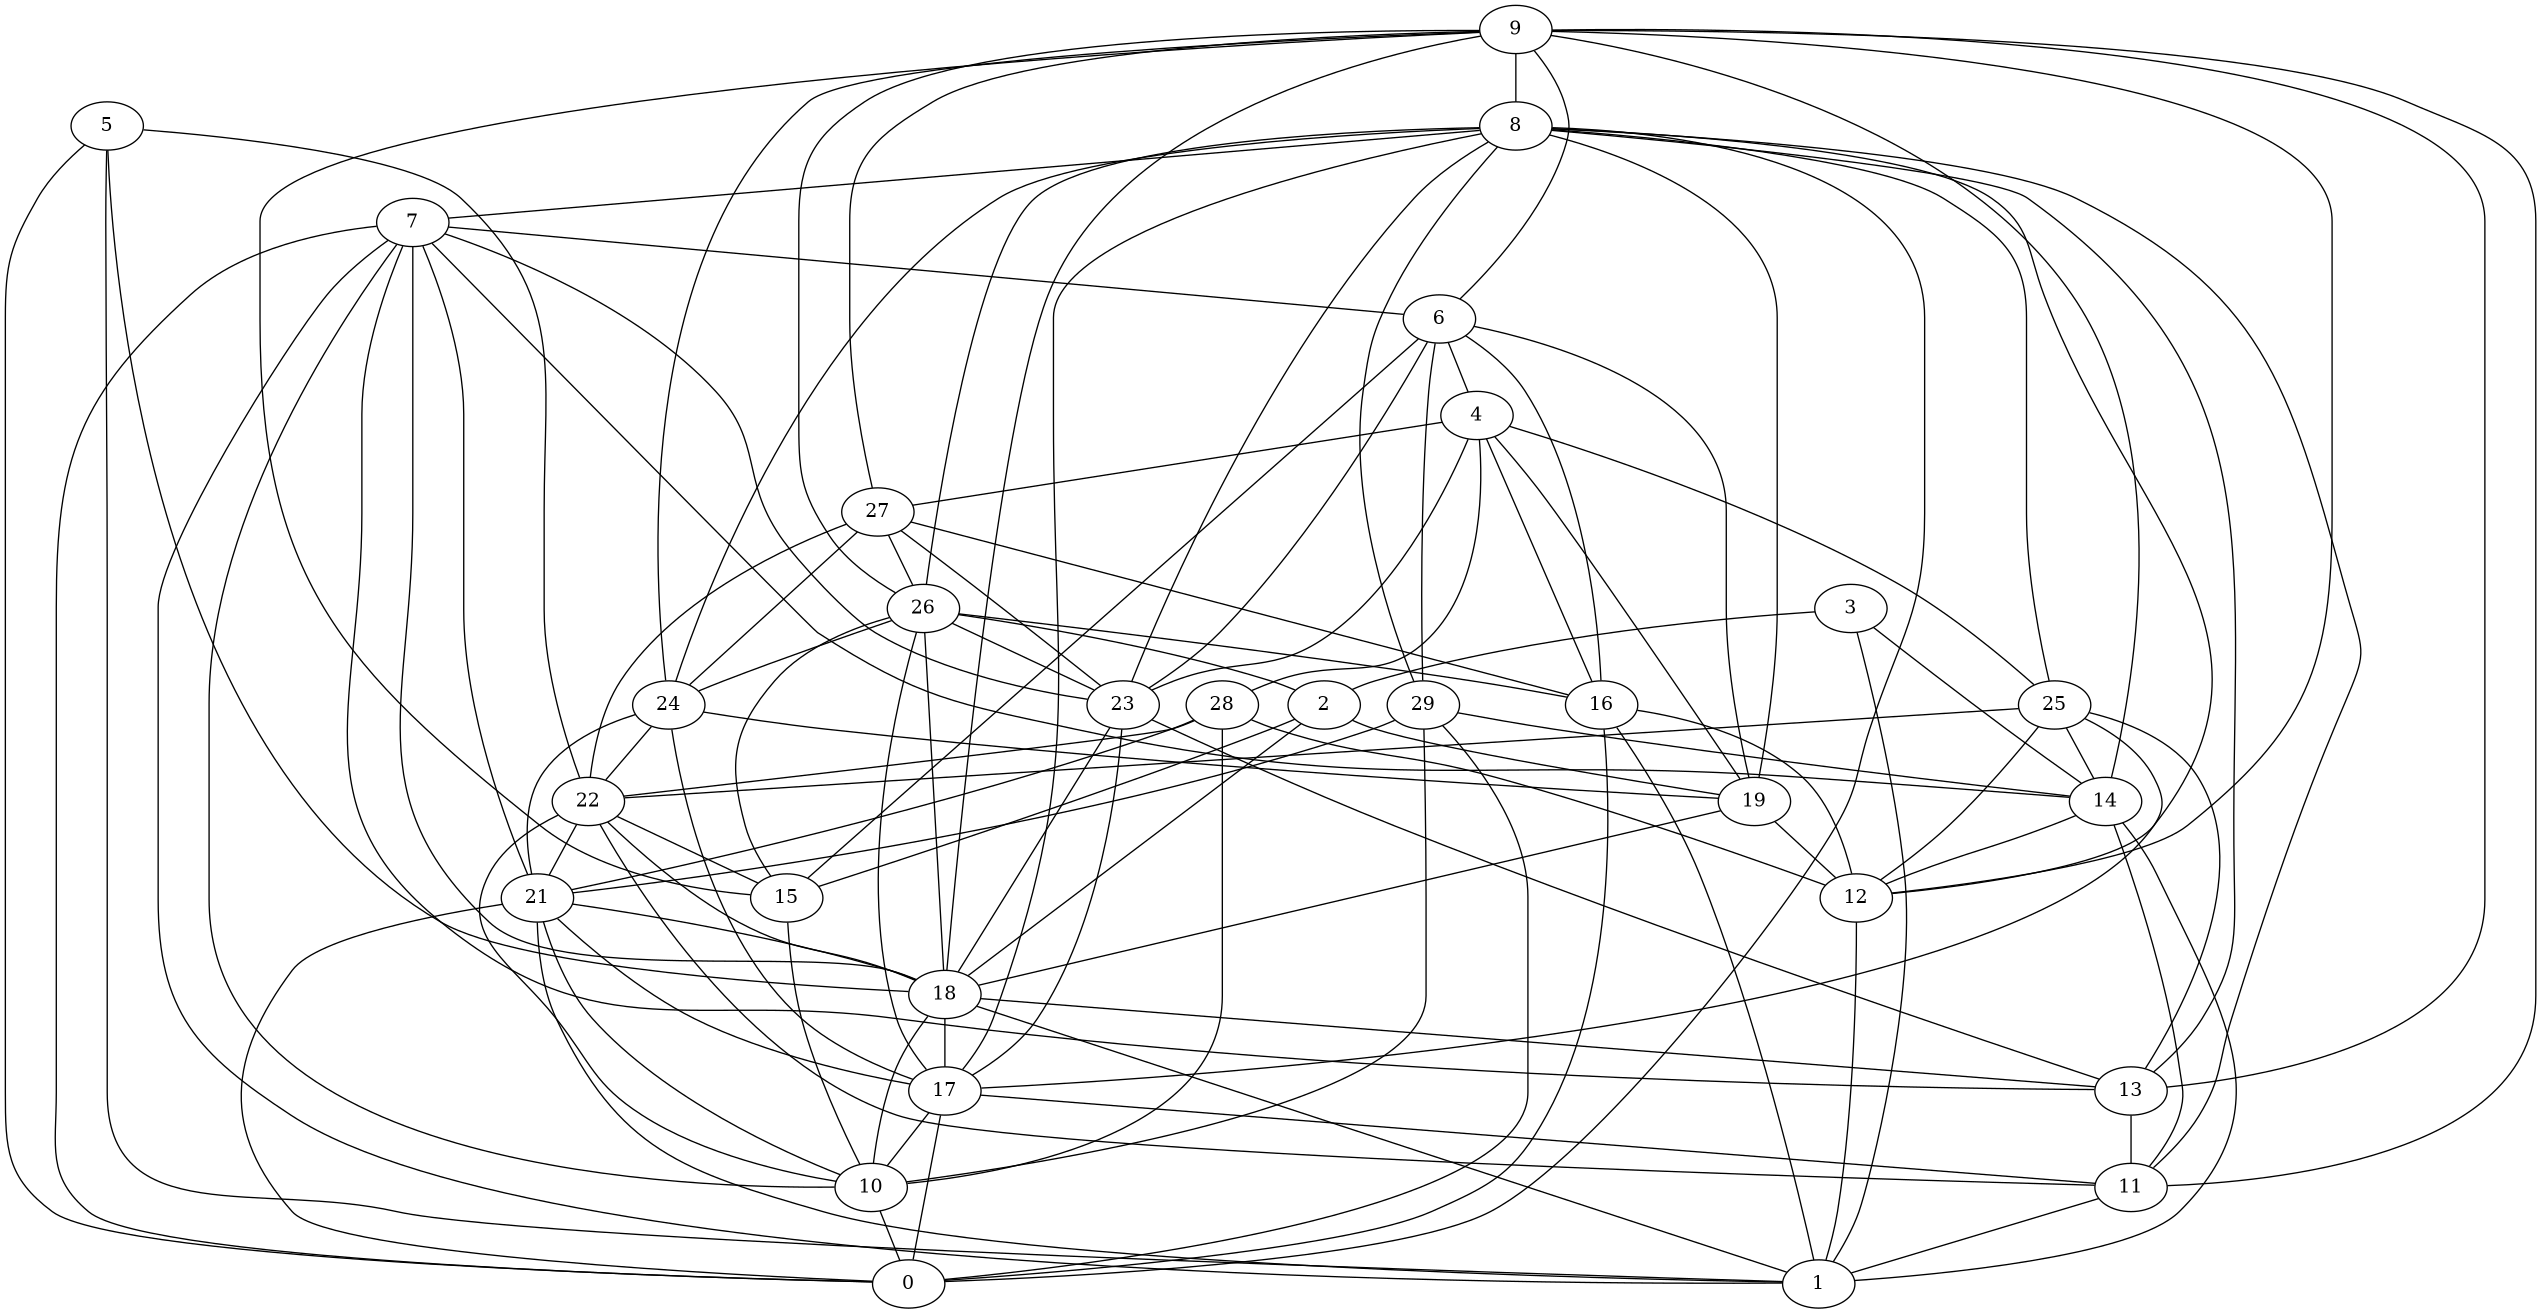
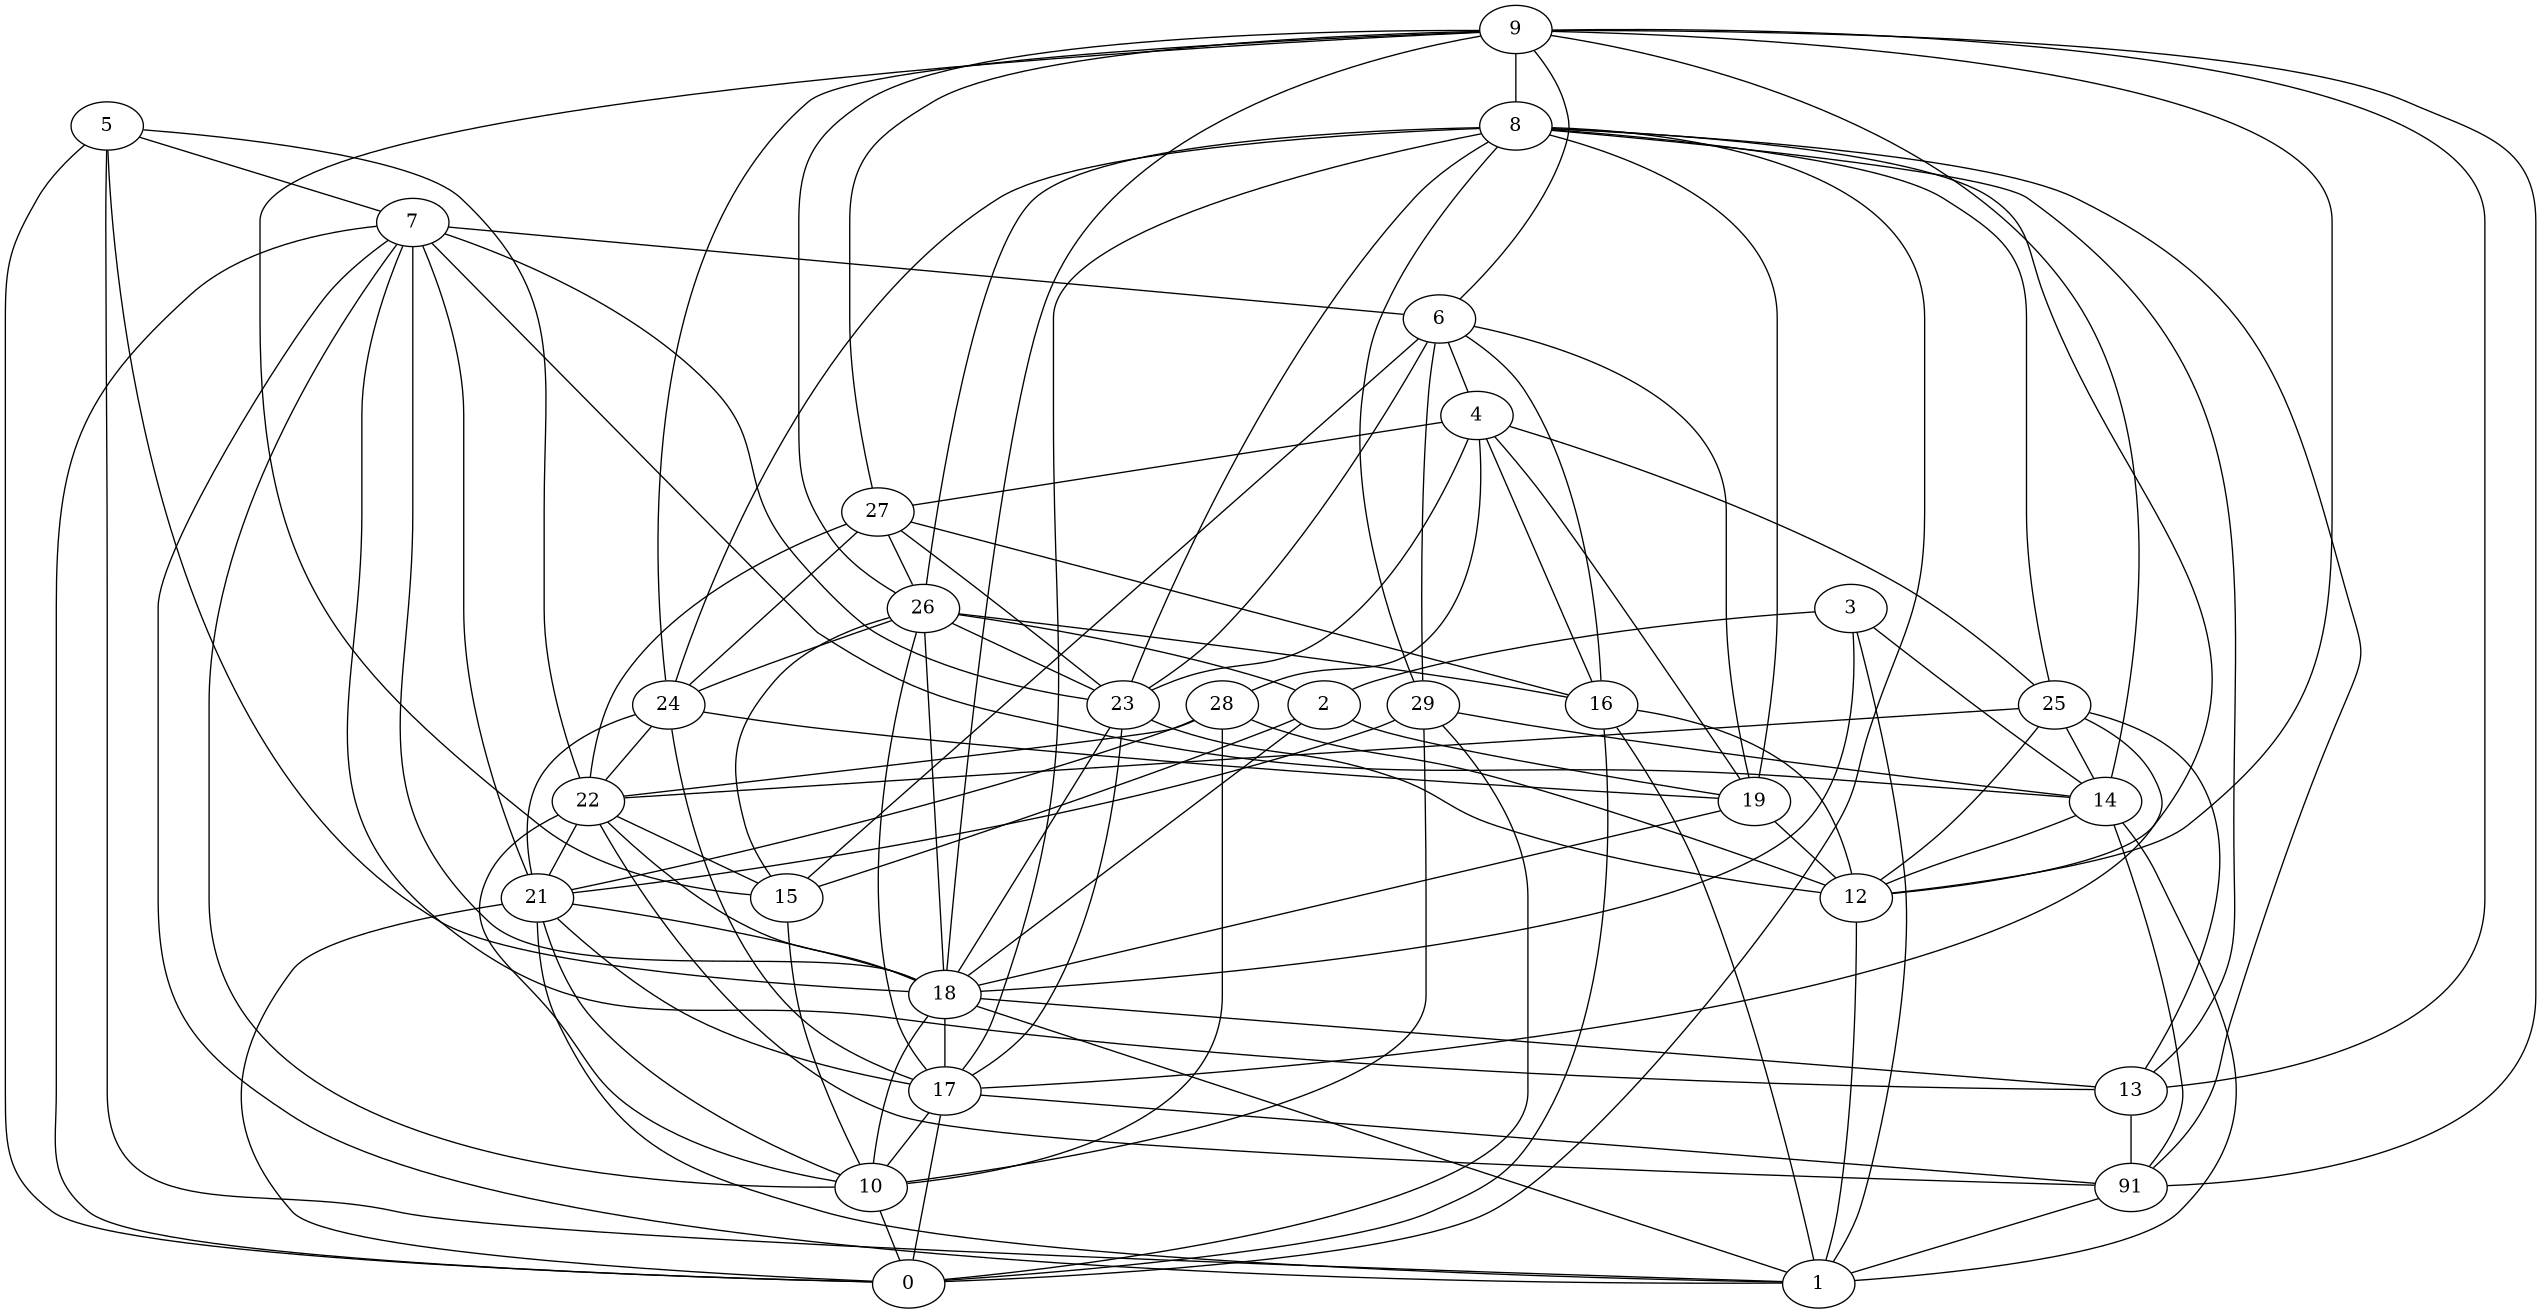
edge "8" -- "7": now "5" -- "7"
edge "23" -- "13": now "23" -- "12"
edge "3" -- "18": added
node "11": label "11" -> "91"
